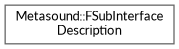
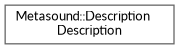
node "Metasound::FSubInterface Description": label "Metasound::FSubInterface Description" -> "Metasound::Description Description"
